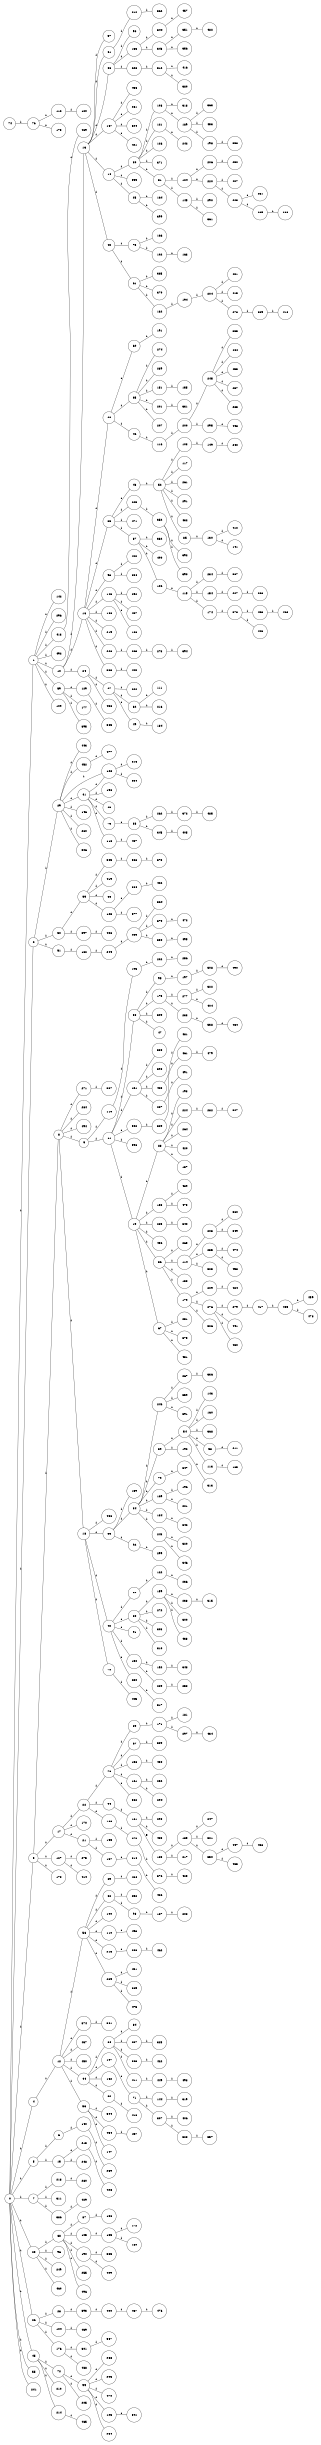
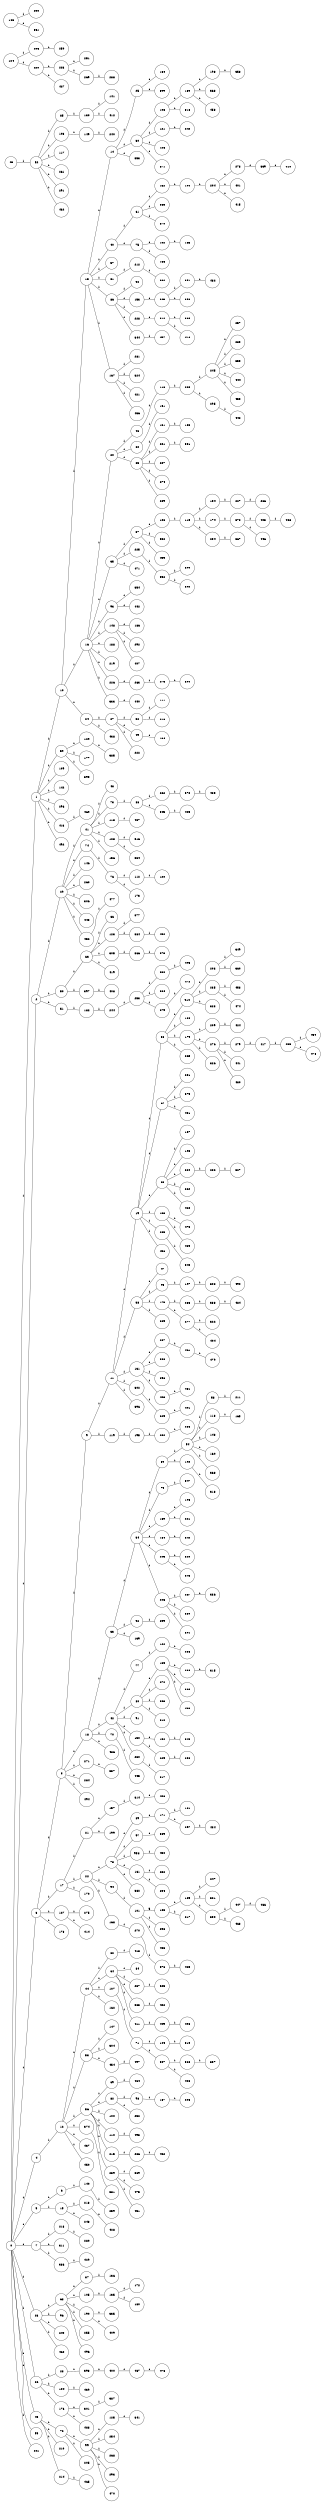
edge "344" -- "153": now "344" -- "86"
node "31": removed
edge "43" -- "35": removed, label "1"
edge "128" -- "29": now "74" -- "29"
node "114": label "114" -> "914"
node "158": label "158" -> "958"
